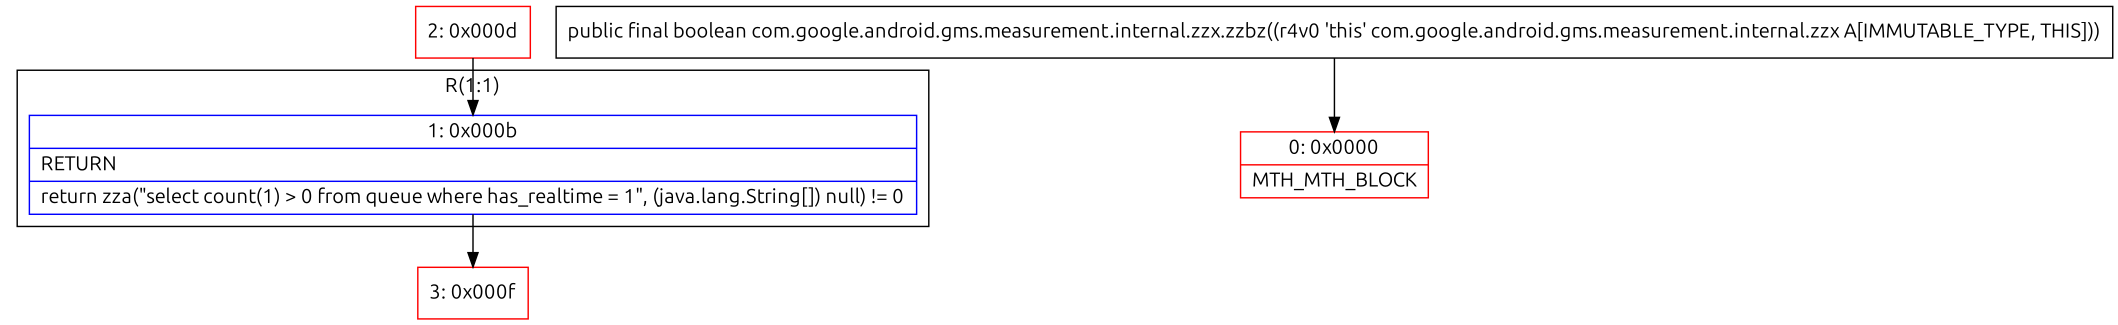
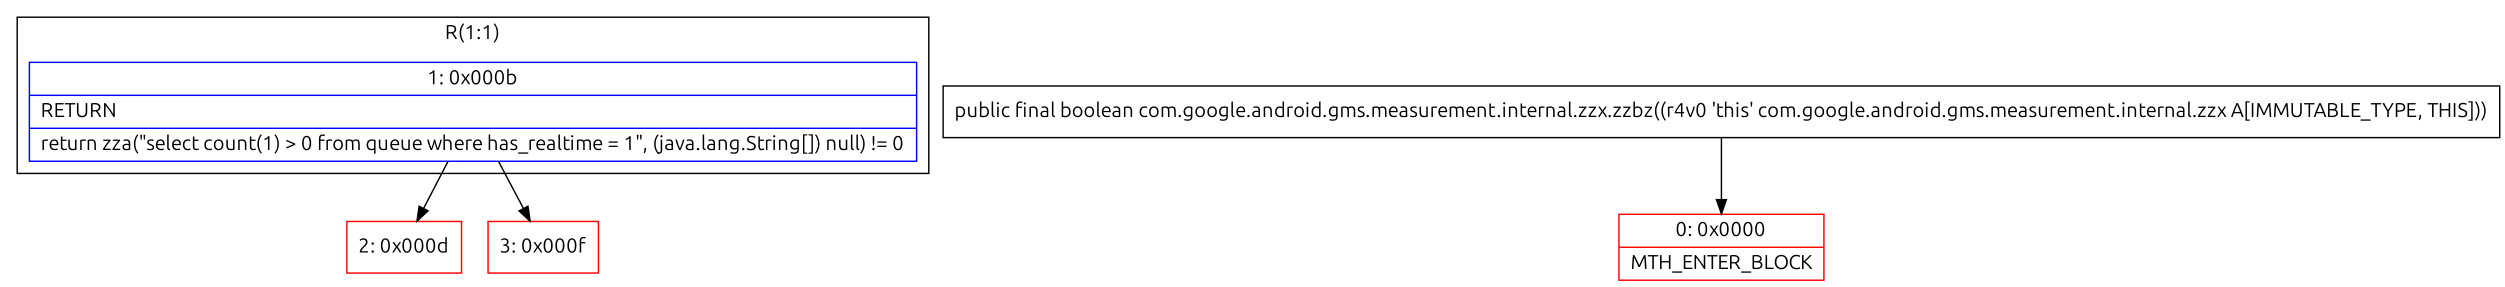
edge "2: 0x000d" -> "1: 0x000b": reversed
node "0: 0x0000": text "MTH_MTH_BLOCK" -> "MTH_ENTER_BLOCK"
